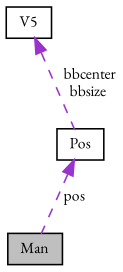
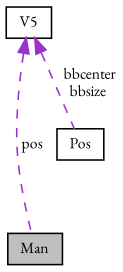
edge "Man" -> "Pos": now "Man" -> "V5"
